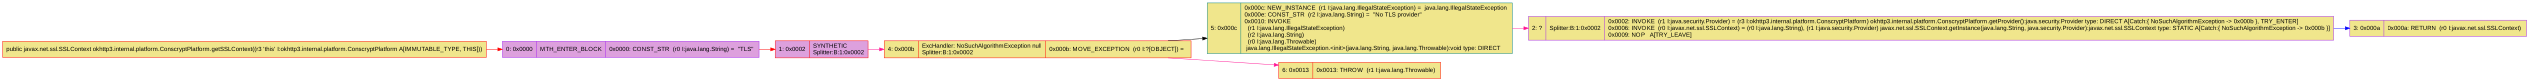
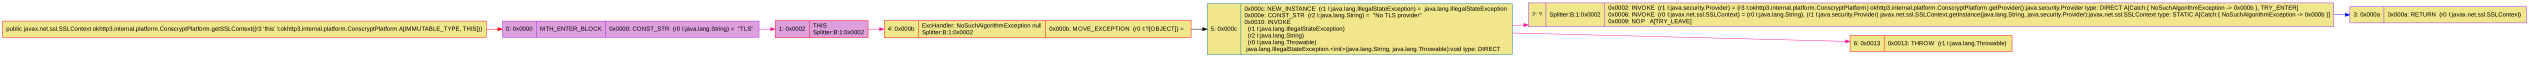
node "1: 0x0002": text "SYNTHETIC" -> "THIS"
edge "0: 0x0000" -> "1: 0x0002": color red -> deeppink
edge "4: 0x000b" -> "6: 0x0013": now "5: 0x000c" -> "6: 0x0013"
